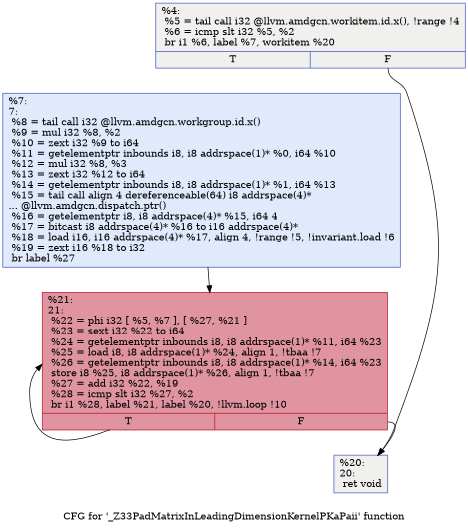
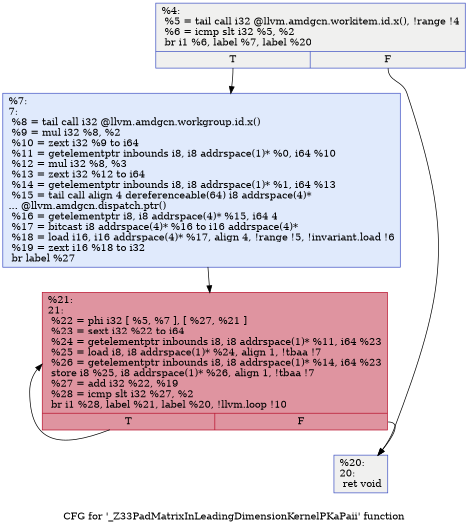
node "%4:": text "br i1 %6, label %7, workitem %20" -> "br i1 %6, label %7, label %20"
edge "%4:" -> "%7:": added
